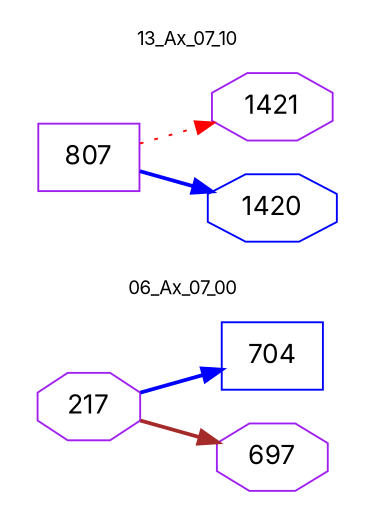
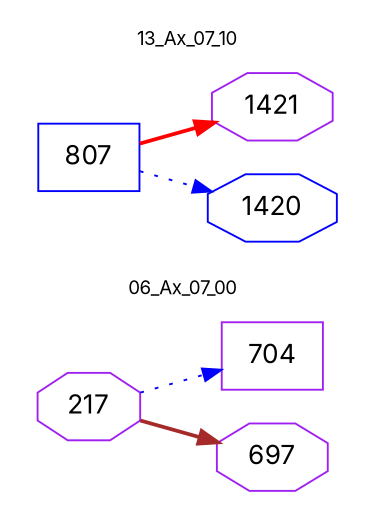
edge "807" -> "1421": style dotted -> bold
node "807": color purple -> blue
edge "807" -> "1420": style bold -> dotted
node "704": color blue -> purple
edge "217" -> "704": style bold -> dotted
